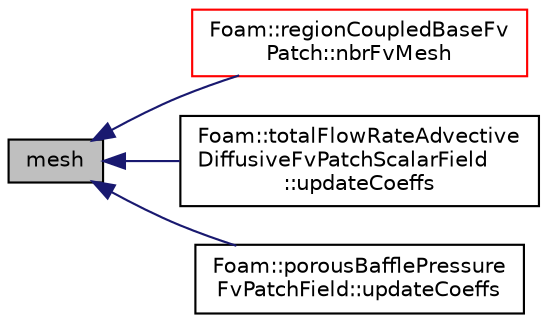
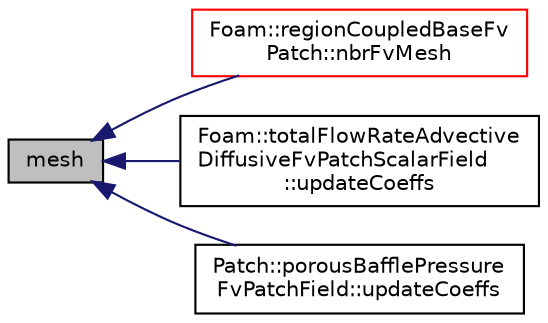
node "Foam::porousBafflePressure FvPatchField::updateCoeffs": label "Foam::porousBafflePressure FvPatchField::updateCoeffs" -> "Patch::porousBafflePressure FvPatchField::updateCoeffs"
